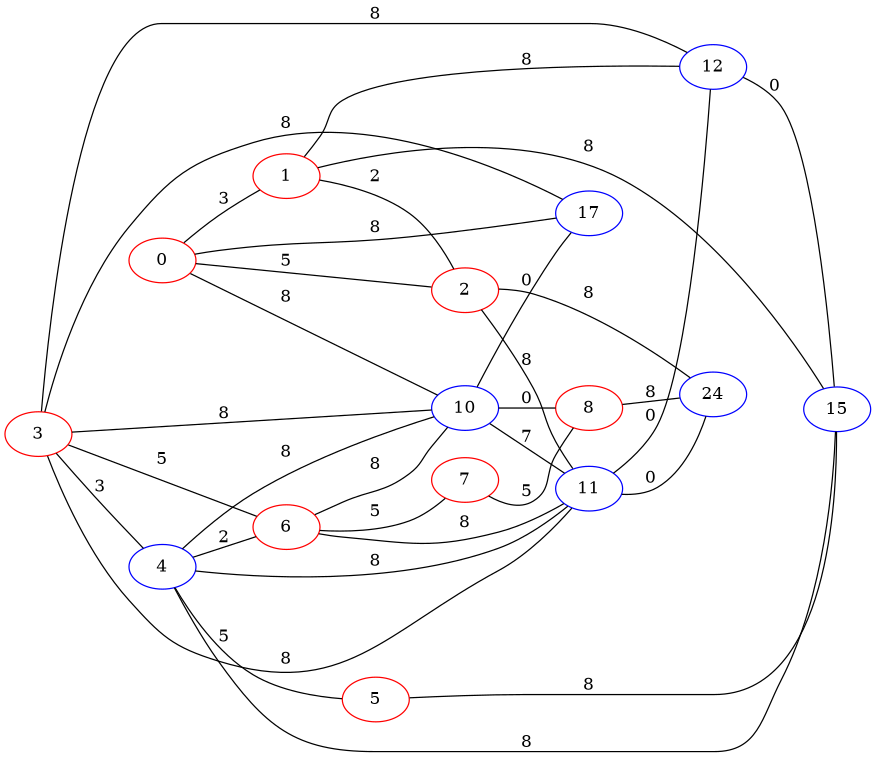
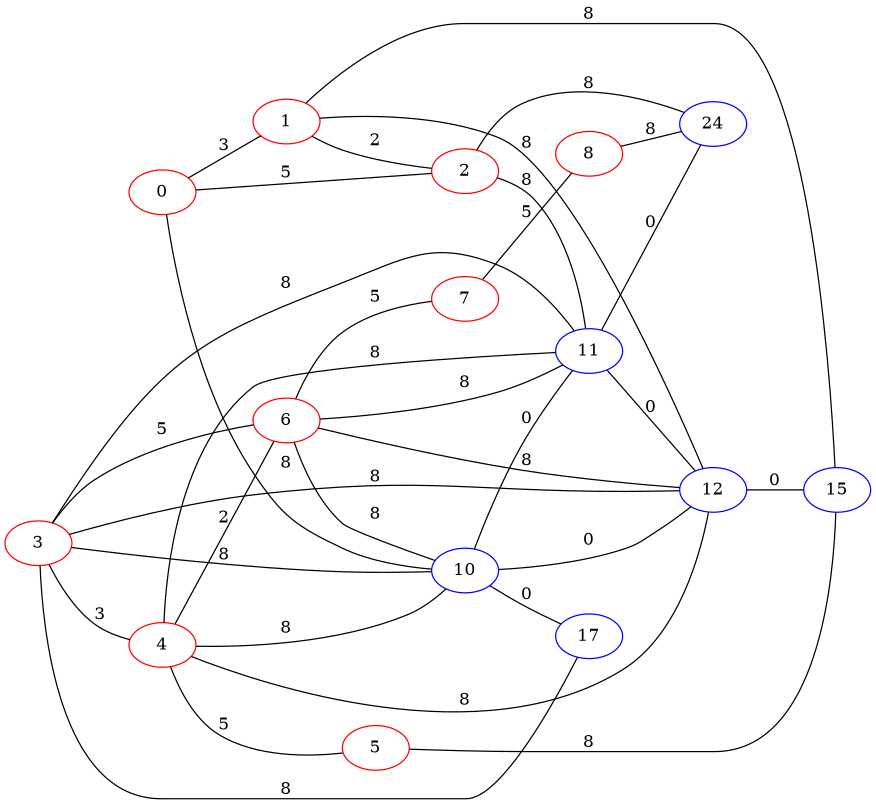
edge "17" -- "0": removed, label "8"
edge "10" -- "8": now "10" -- "12"
edge "10" -- "11": label "7" -> "0"
edge "6" -- "12": added, label "8"
node "4": color blue -> red
edge "15" -- "4": now "12" -- "4"
